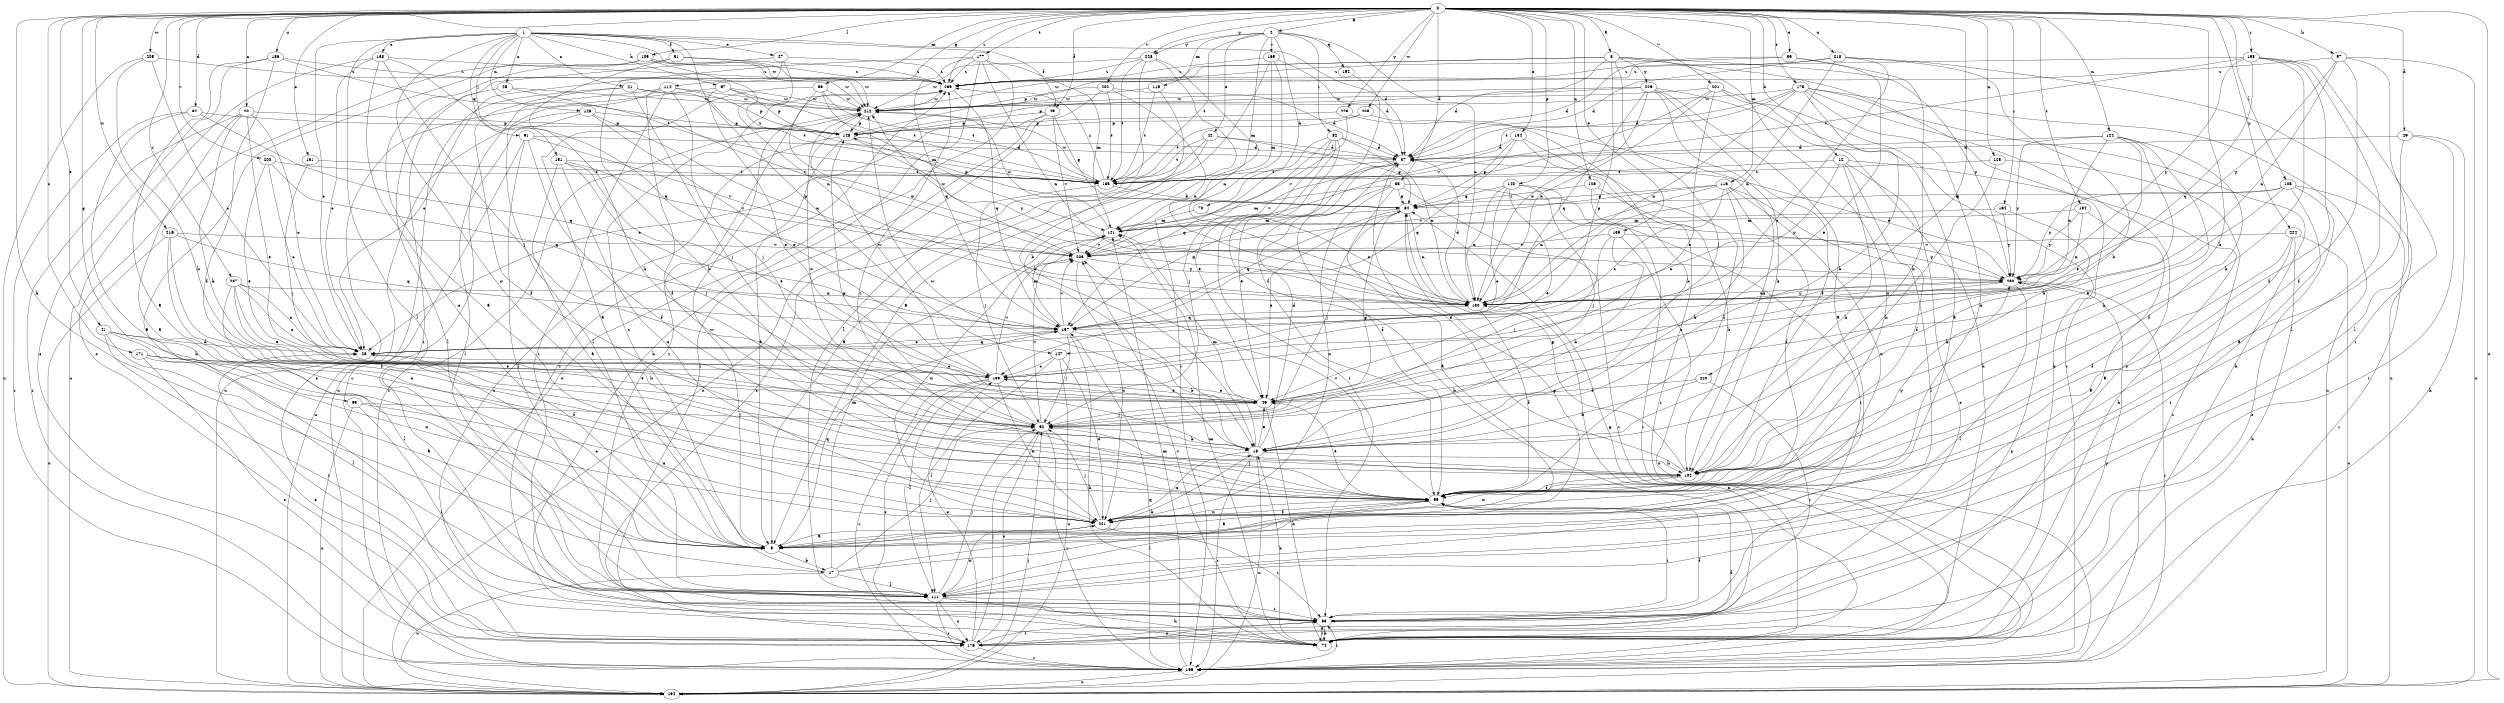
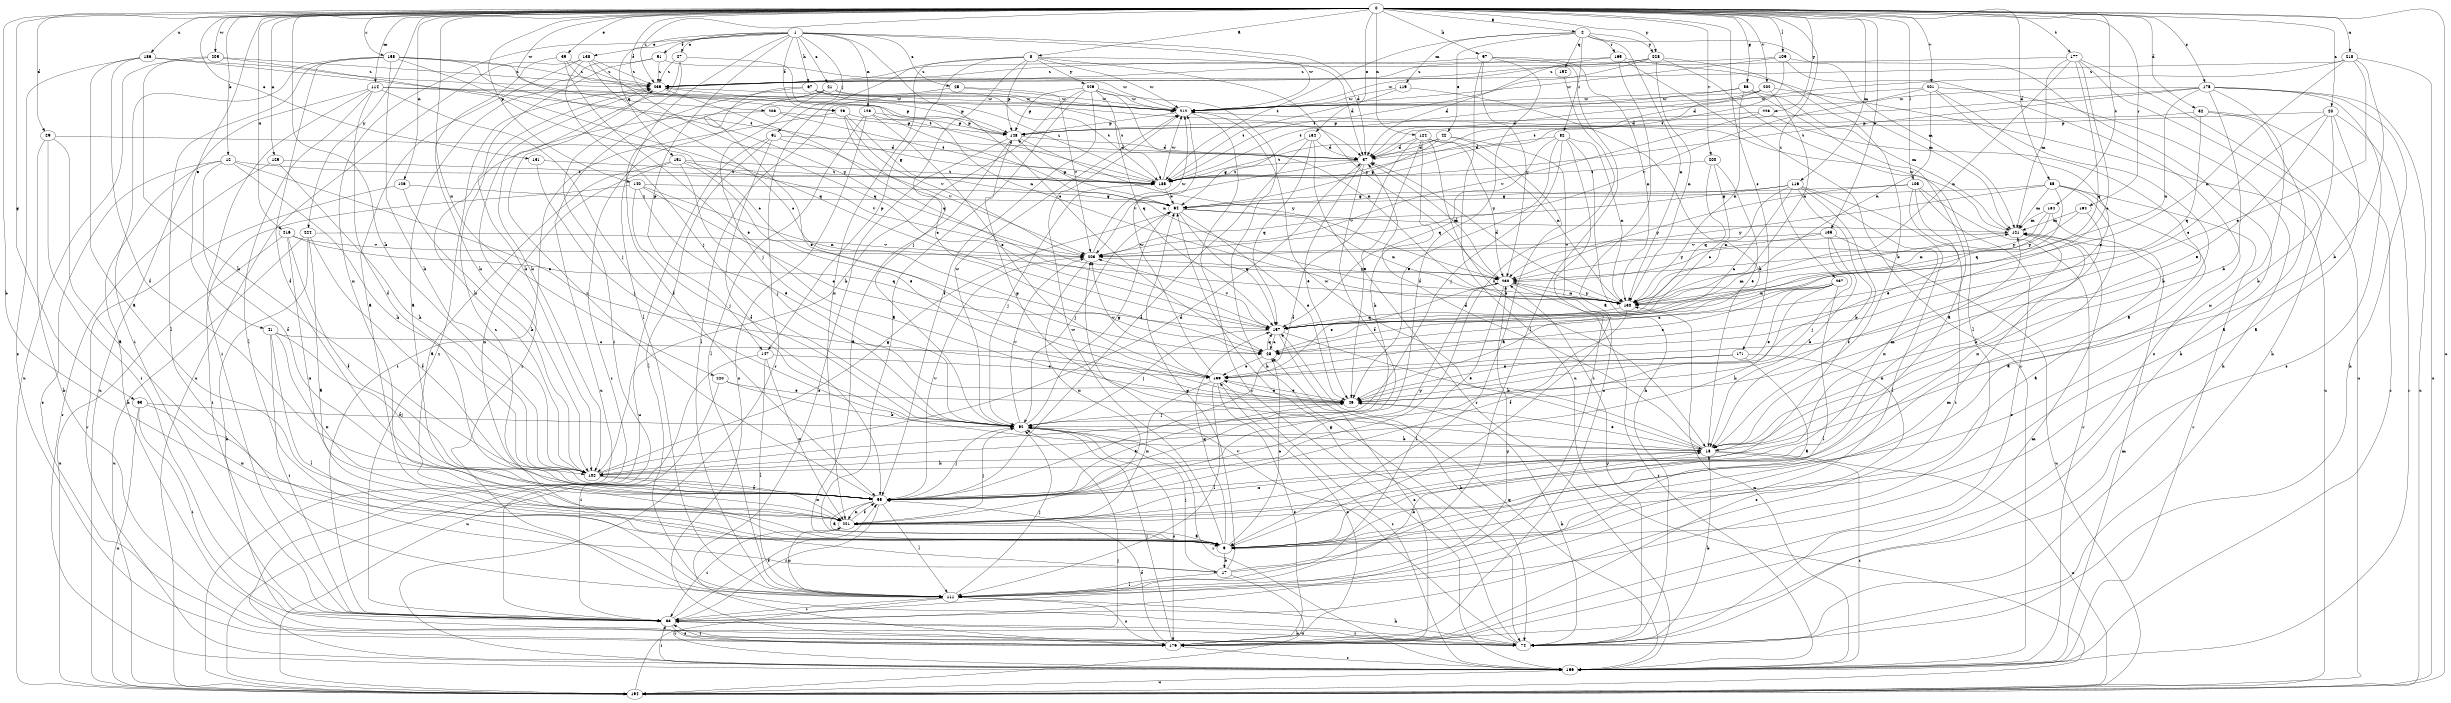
node "70": removed
edge "138" -> "9": label "x" -> "a"
edge "41" -> "28": label "d" -> "c"
